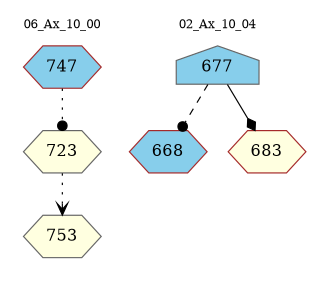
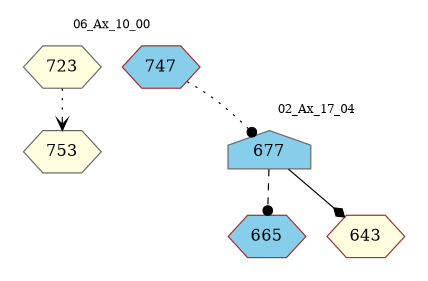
cluster "02_Ax_10_04": label "02_Ax_10_04" -> "02_Ax_17_04"
edge "747" -> "723": now "747" -> "677"
node "668": label "668" -> "665"
node "683": label "683" -> "643"
